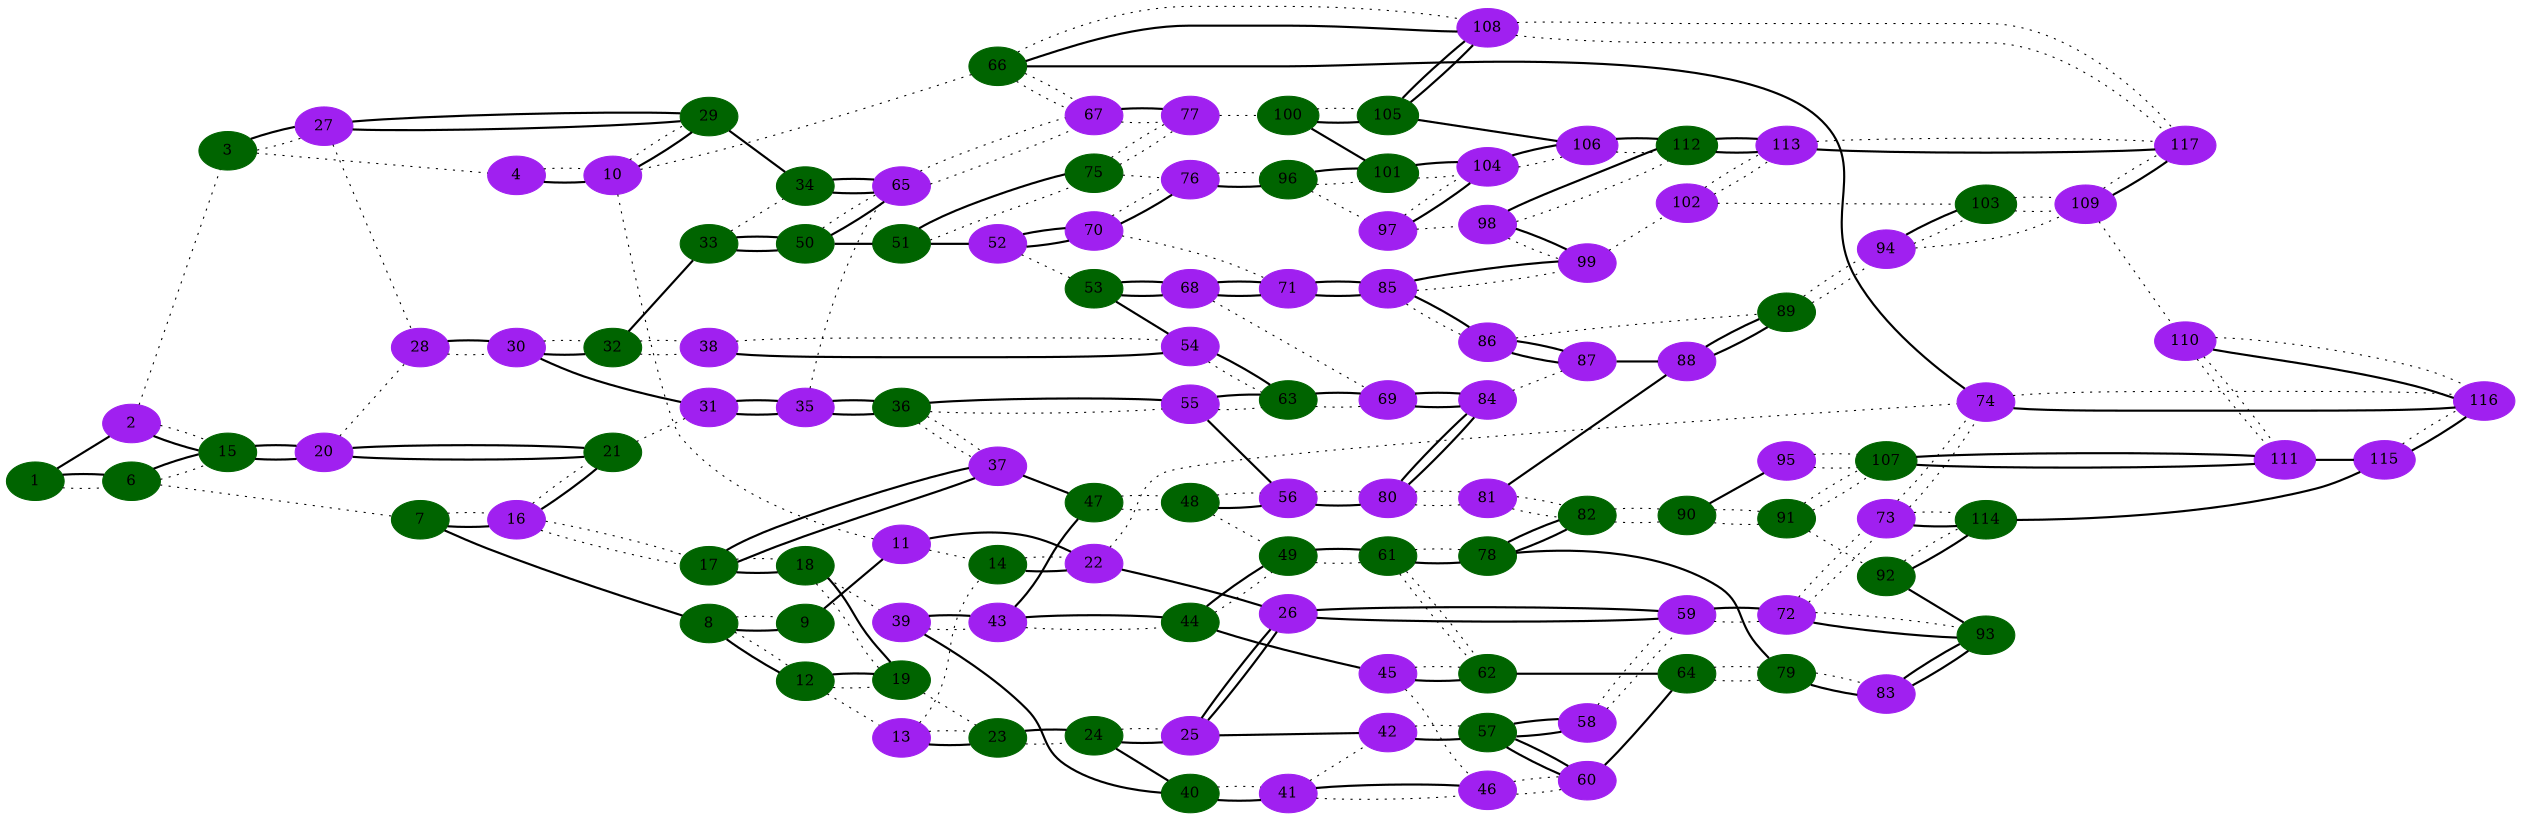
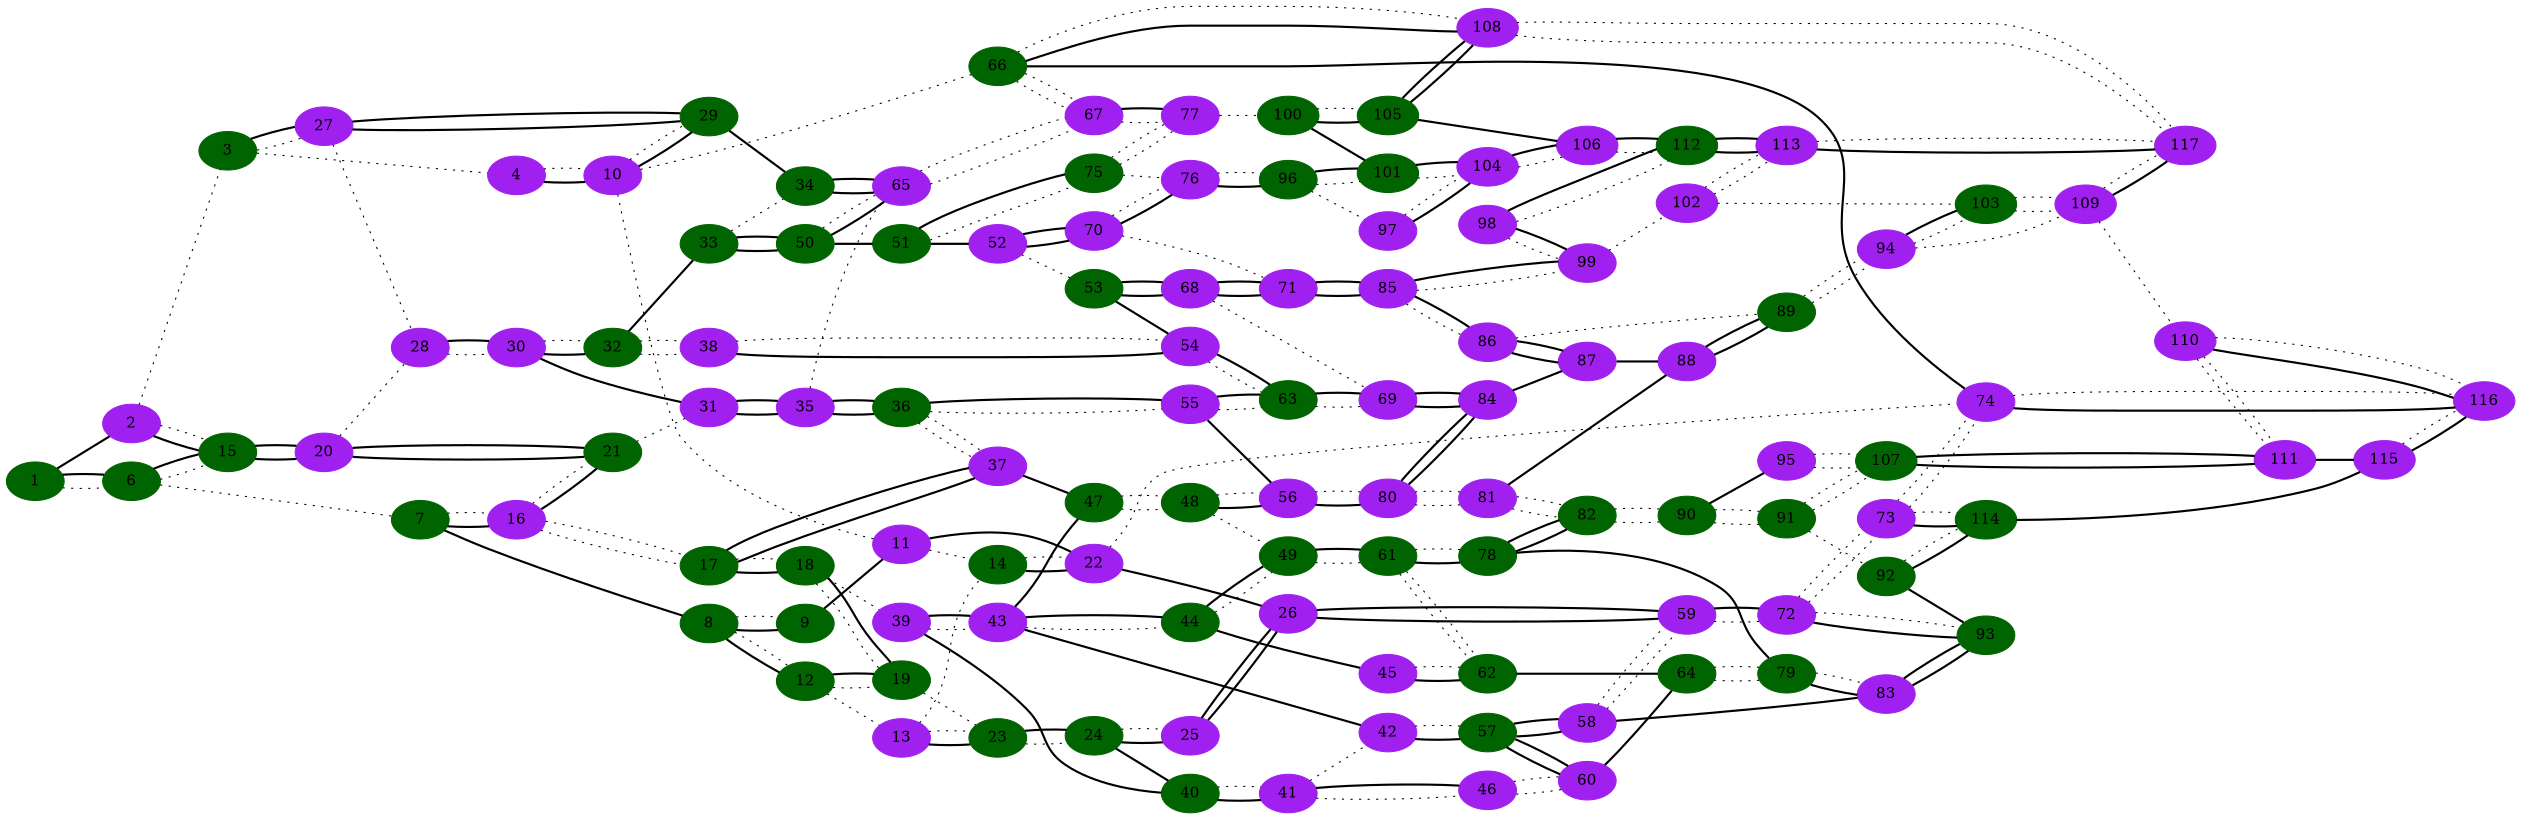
edge "98" -- "97": removed
edge "87" -- "84": style dotted -> bold
edge "83" -- "58": added
edge "45" -- "46": removed
edge "42" -- "25": now "42" -- "43"
